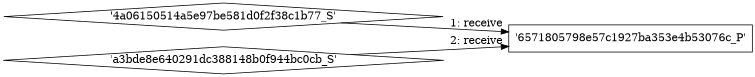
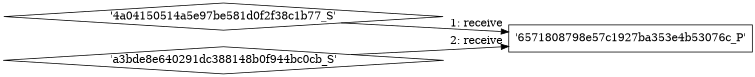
node "'4a06150514a5e97be581d0f2f38c1b77_S'": label "'4a06150514a5e97be581d0f2f38c1b77_S'" -> "'4a04150514a5e97be581d0f2f38c1b77_S'"
node "'6571805798e57c1927ba353e4b53076c_P'": label "'6571805798e57c1927ba353e4b53076c_P'" -> "'6571808798e57c1927ba353e4b53076c_P'"
